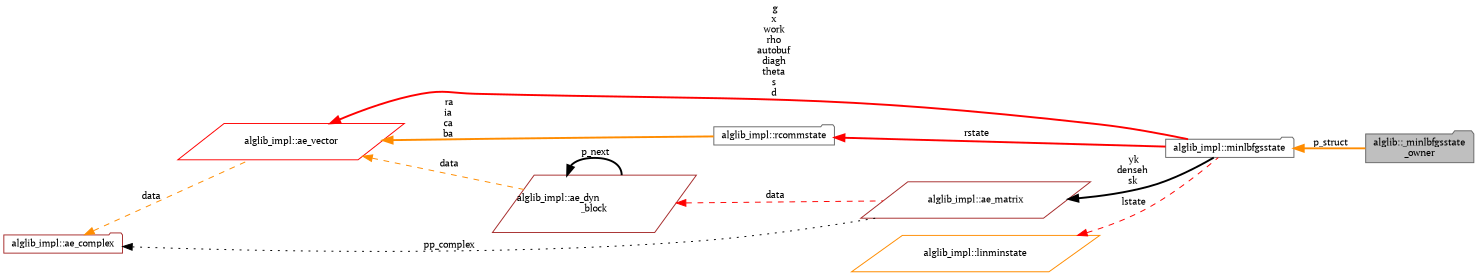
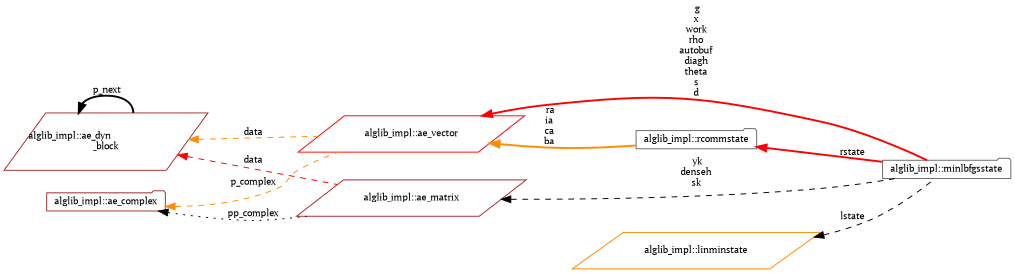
node "alglib::_minlbfgsstate _owner": removed
edge "alglib_impl::ae_dyn _block" -> "alglib_impl::ae_vector": reversed
edge "alglib_impl::minlbfgsstate" -> "alglib_impl::ae_matrix": style bold -> dashed
edge "alglib_impl::ae_vector" -> "alglib_impl::ae_complex": label " data" -> " p_complex"
edge "alglib_impl::minlbfgsstate" -> "alglib_impl::linminstate": color red -> black
